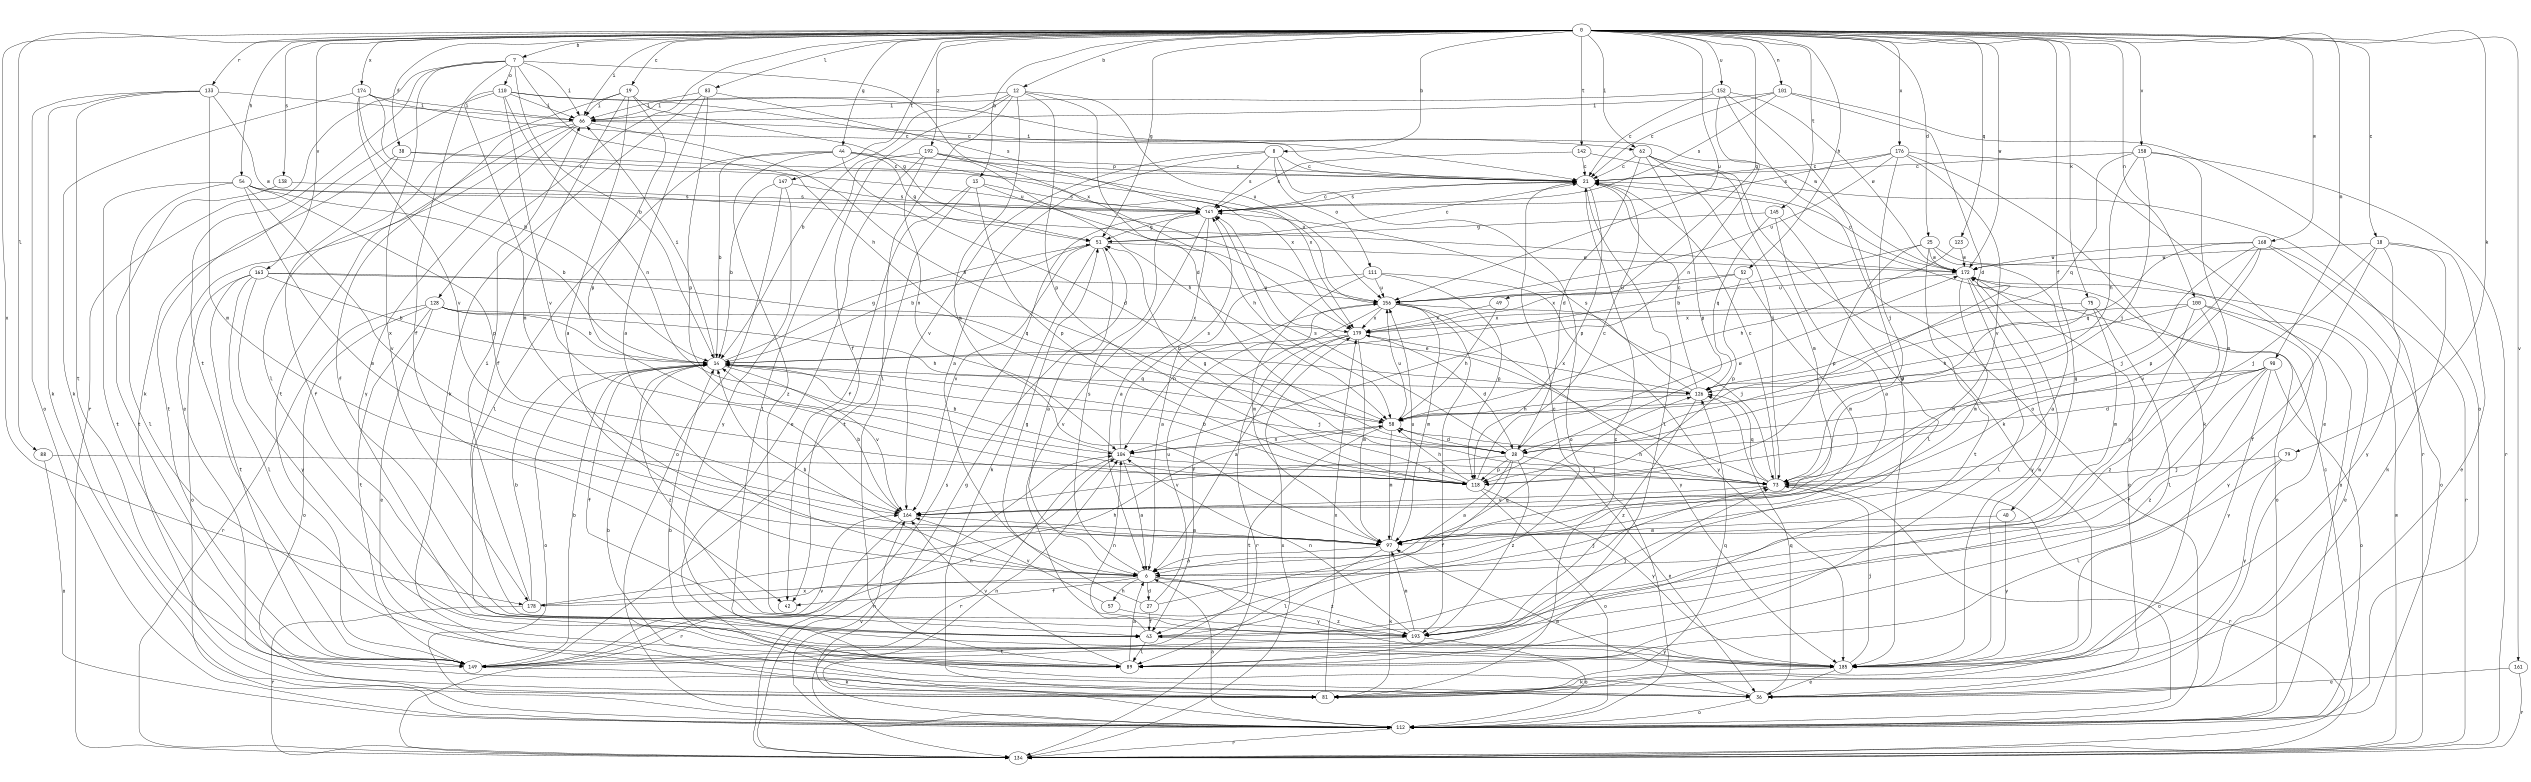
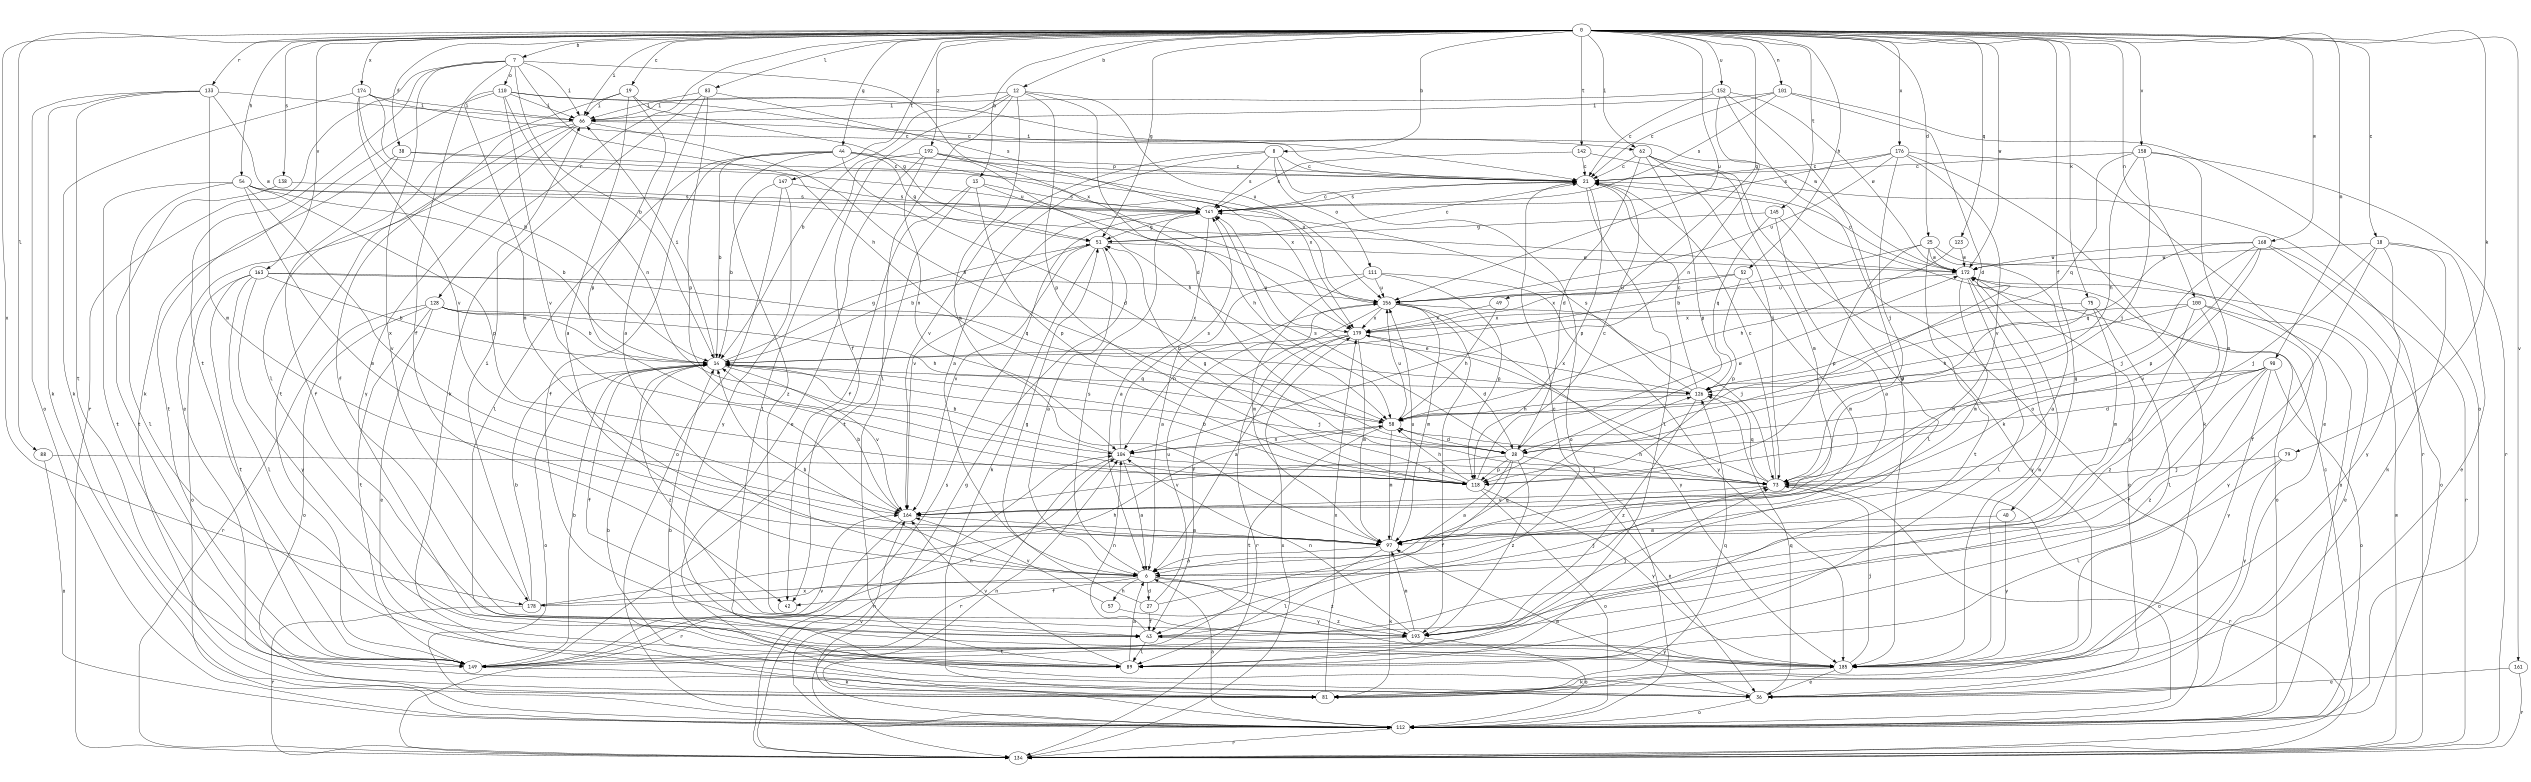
edge "81" -> "21": removed, label "c"
edge "141" -> "193": now "141" -> "164"
edge "19" -> "43": now "44" -> "43"
